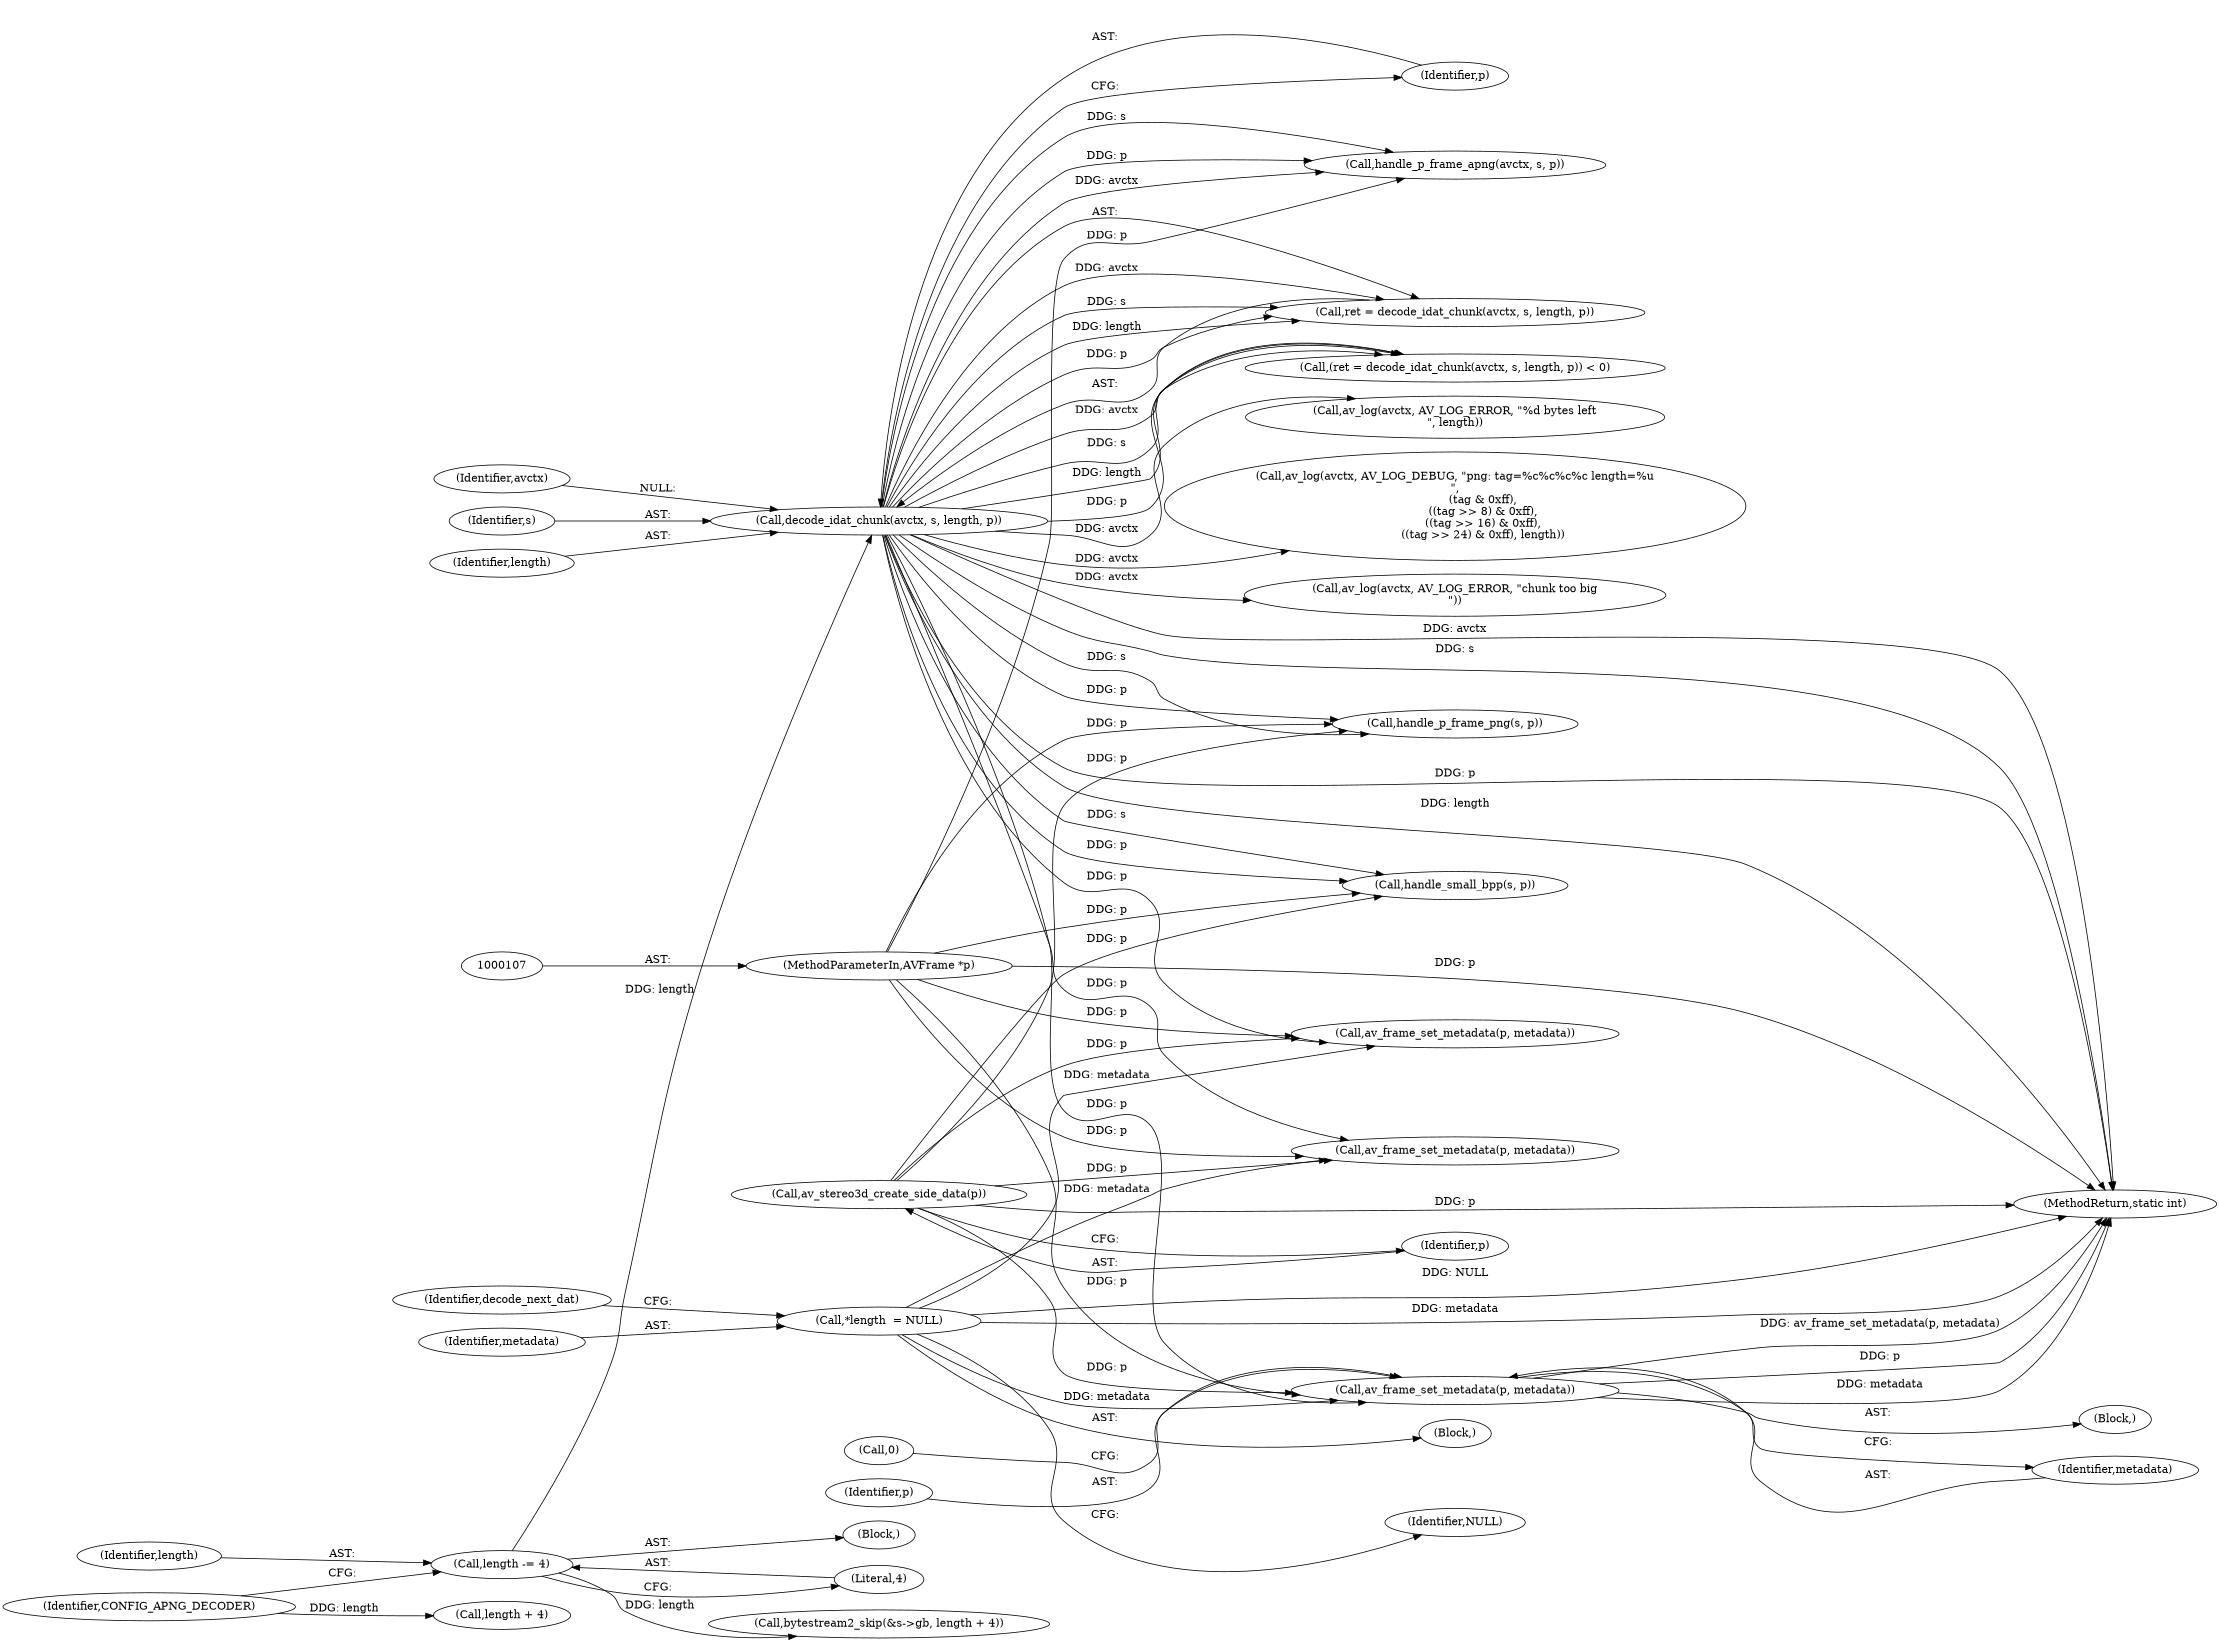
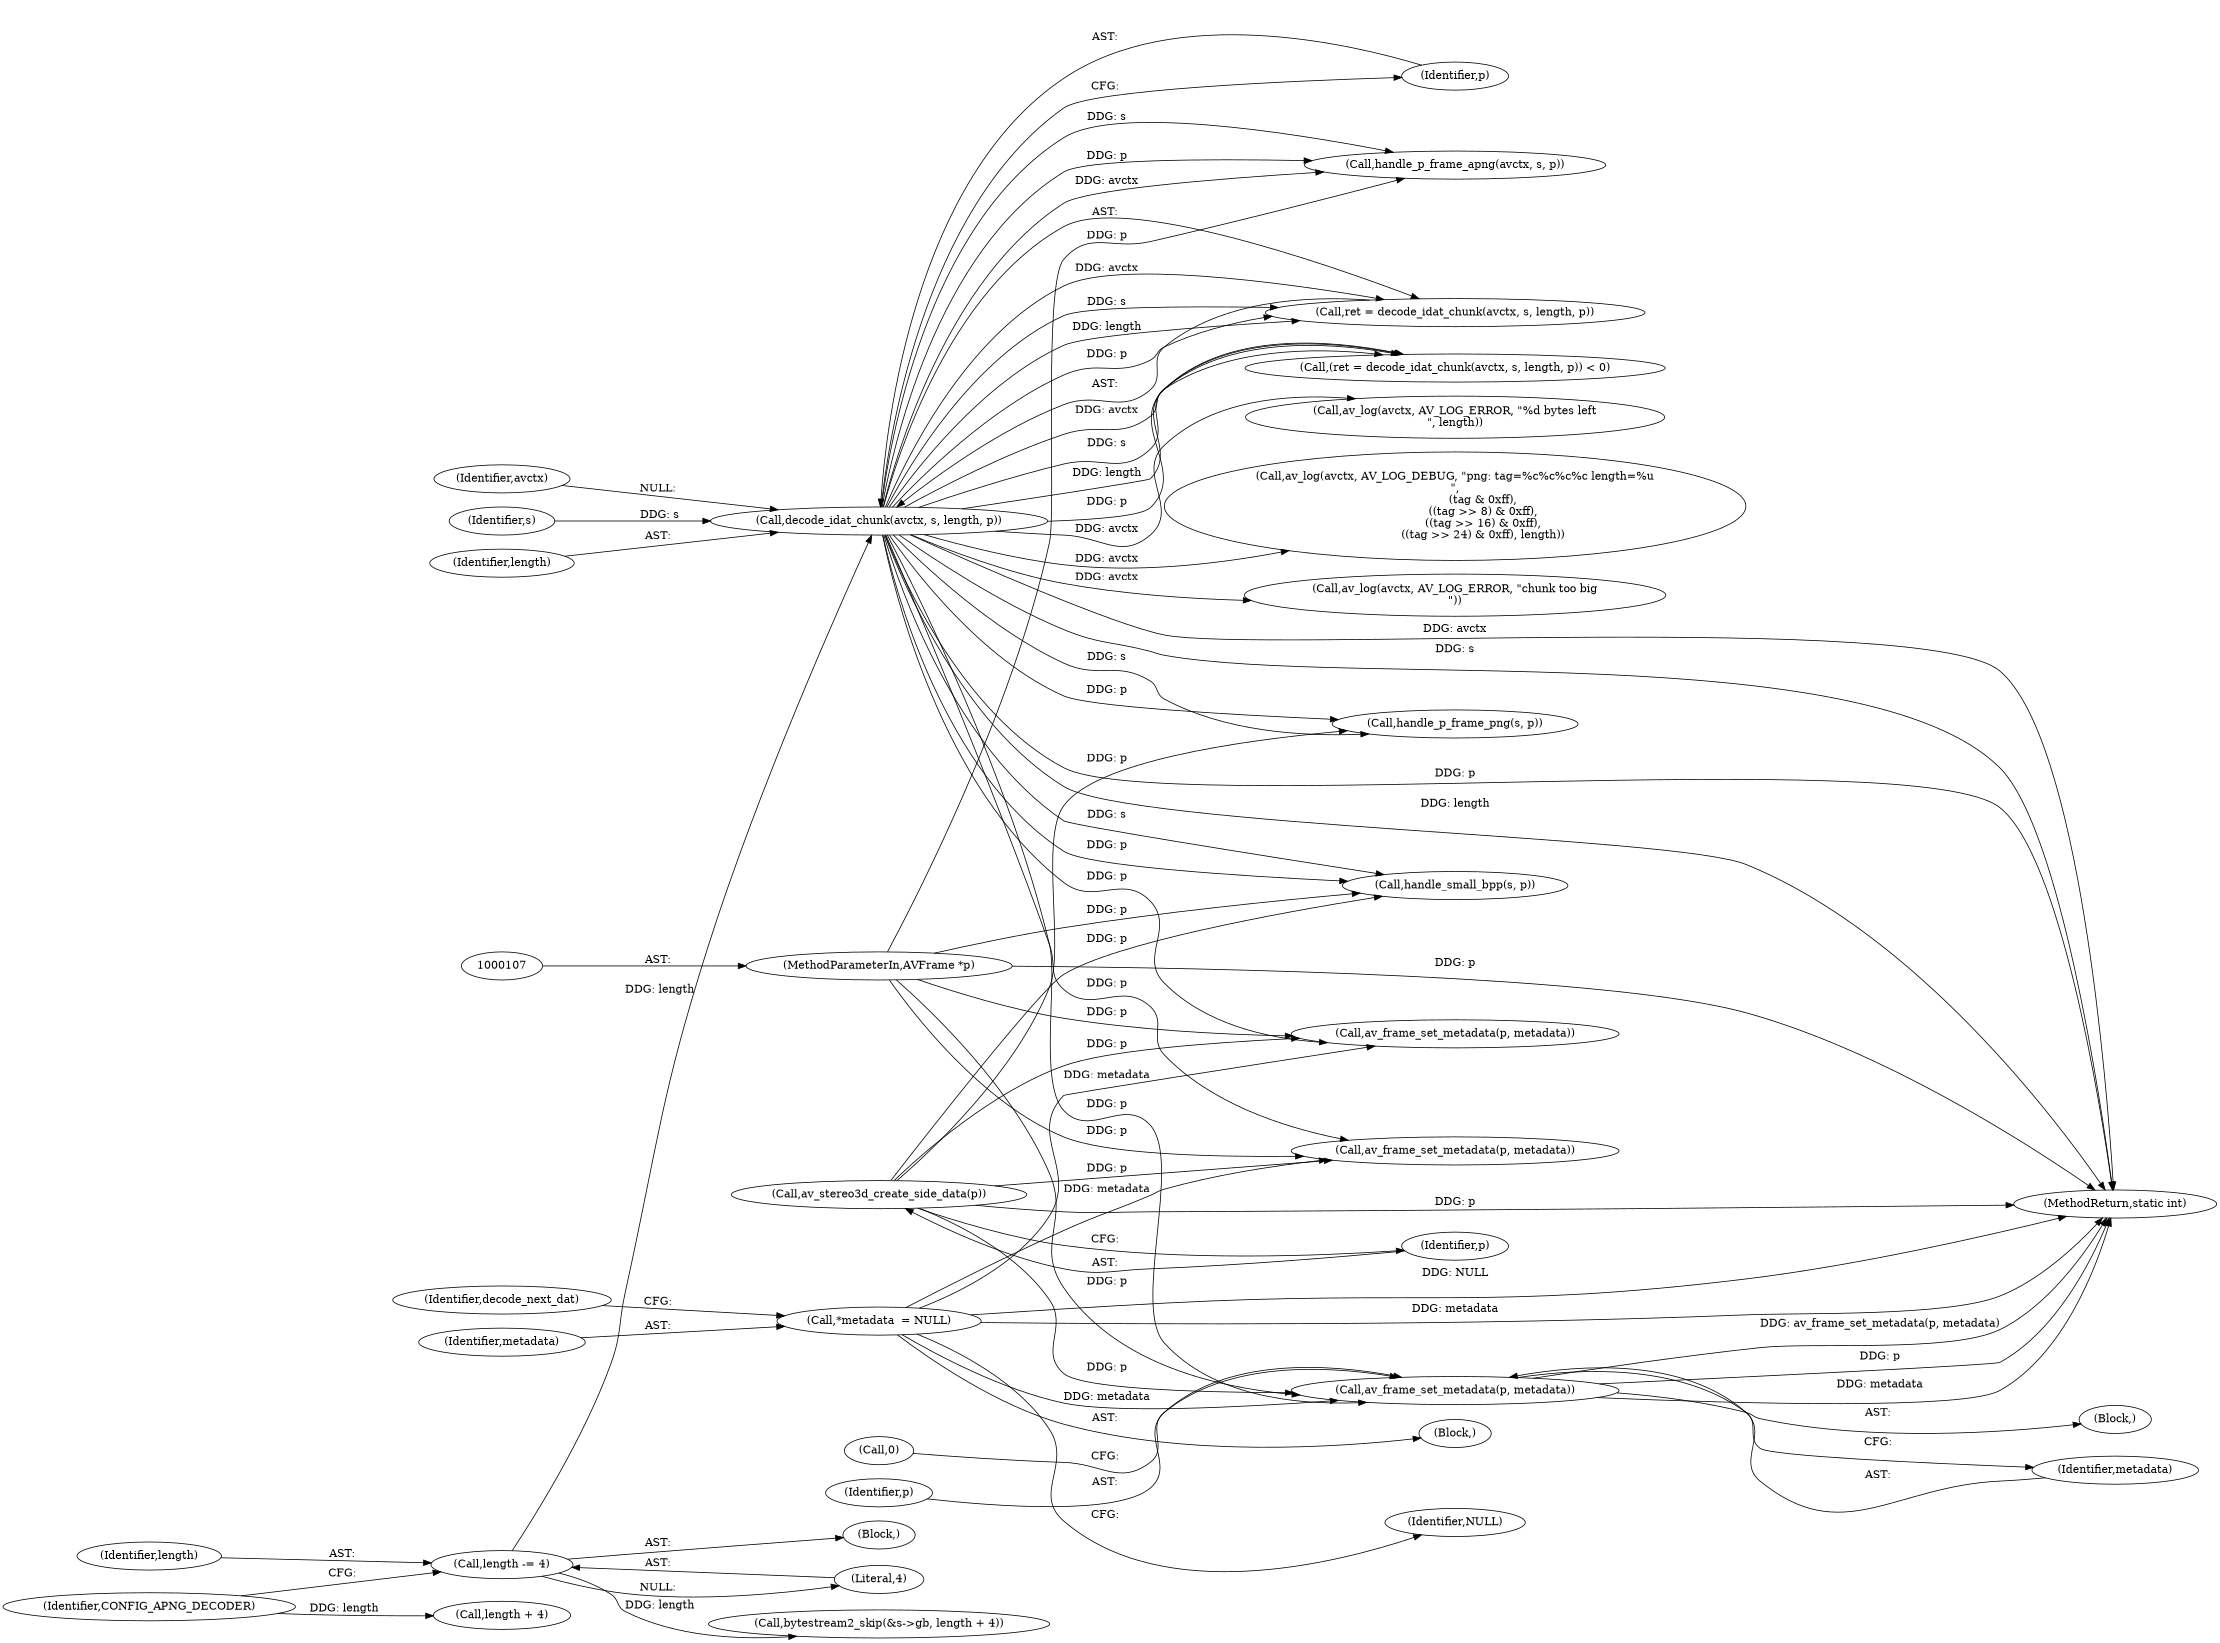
edge "(Identifier,s)" -> "(Call,decode_idat_chunk(avctx, s, length, p))": label "AST: " -> "DDG: s"
edge "(MethodParameterIn,AVFrame *p)" -> "(Call,handle_p_frame_png(s, p))": removed, label "DDG: p"
node "(Call,*length  = NULL)": label "(Call,*length  = NULL)" -> "(Call,*metadata  = NULL)"
edge "(Call,length -= 4)" -> "(Literal,4)": label "CFG: " -> "NULL: "
